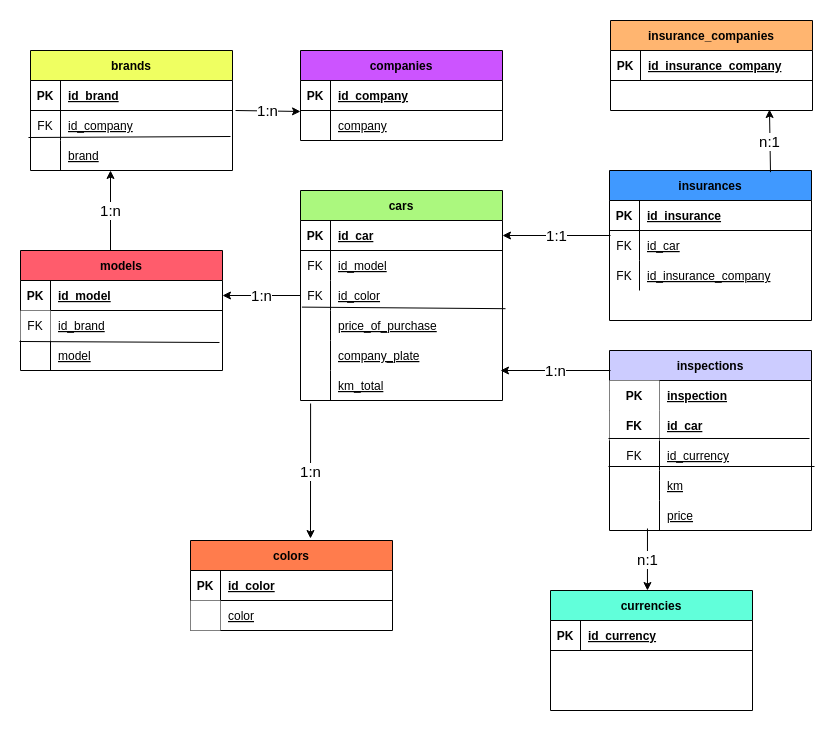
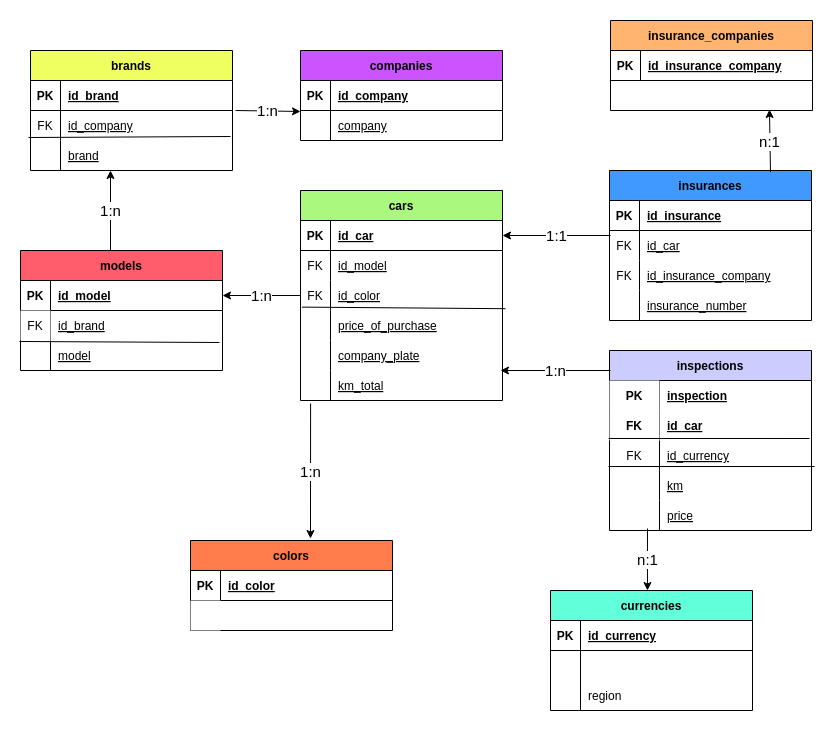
node "insurance_number": added
node "color": removed
node "region": added
